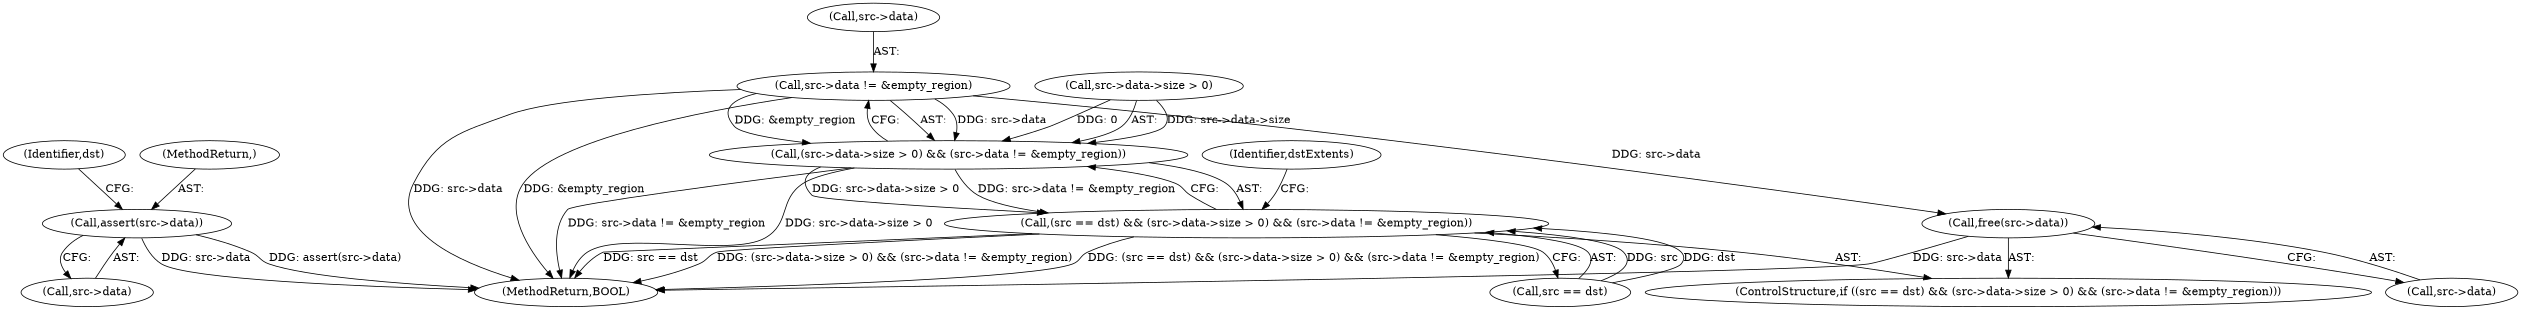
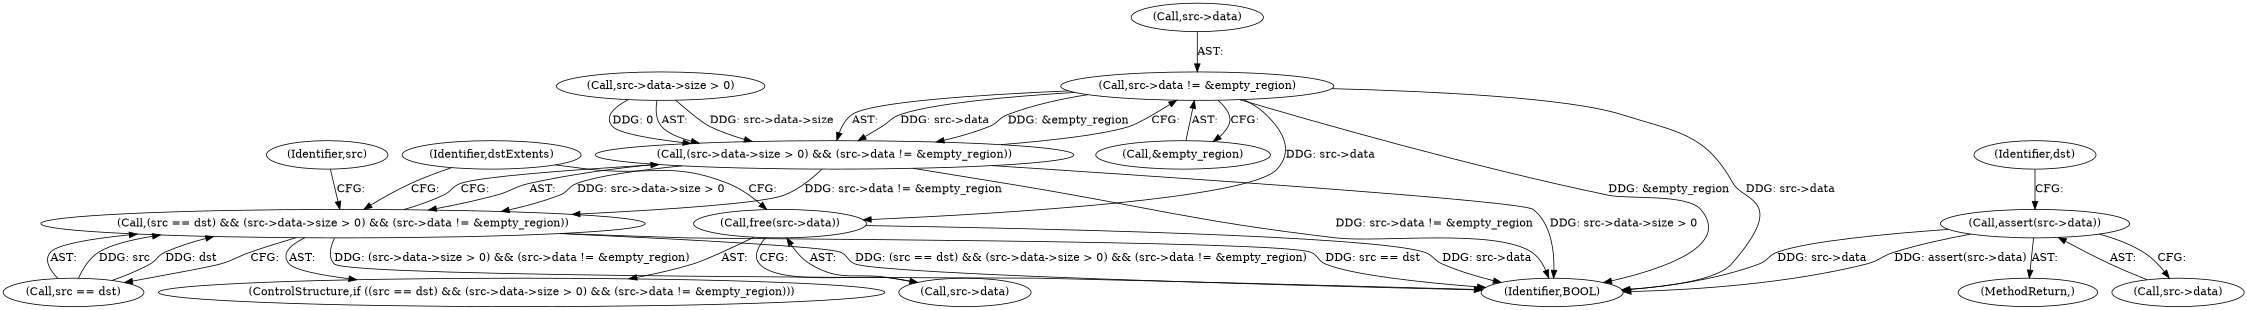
node "(Identifier,src)": added
node "(Call,&empty_region)": added
edge "(Identifier,dstExtents)" -> "(Call,free(src->data))": added, label "CFG:"
edge "(MethodReturn,)" -> "(Call,assert(src->data))": reversed
node "(MethodReturn,BOOL)": label "(MethodReturn,BOOL)" -> "(Identifier,BOOL)"
